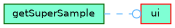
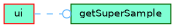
edge "getSuperSample" -> "ui": reversed
